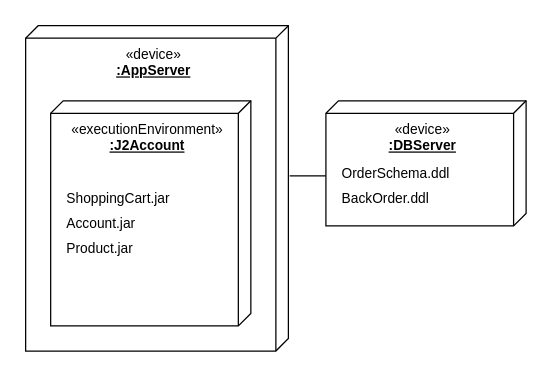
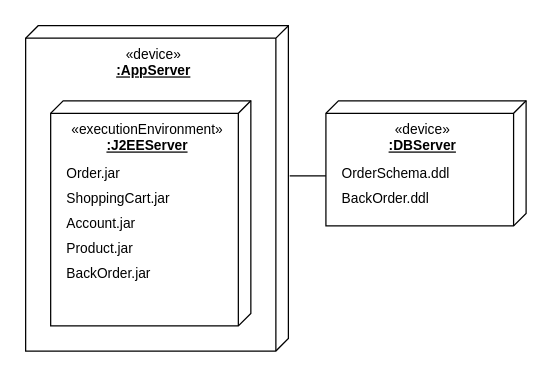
node "«executionEnvironment» :J2Account": label "«executionEnvironment» :J2Account" -> "«executionEnvironment» :J2EEServer"
node "Order.jar": added
node "BackOrder.jar": added
